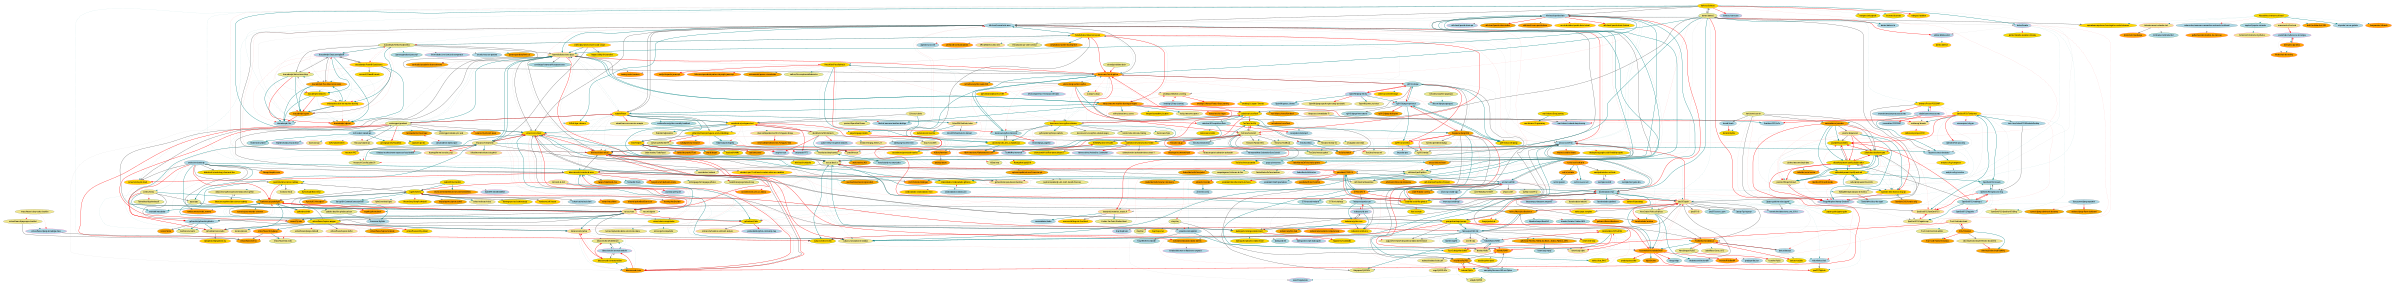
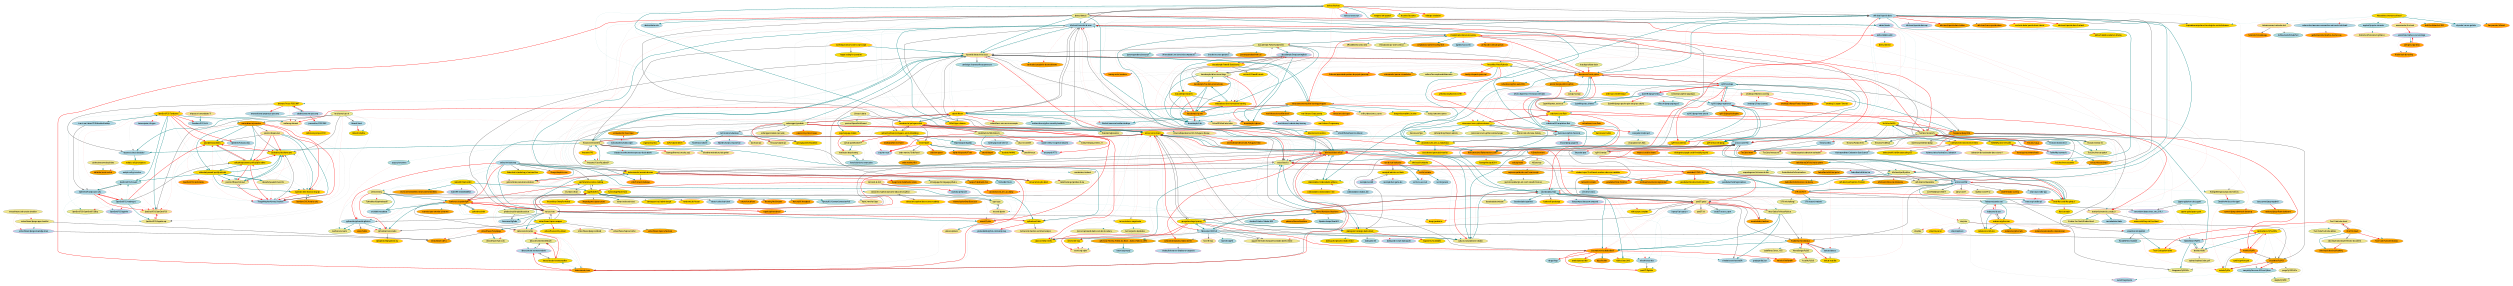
node "vandersonmota/model_mommy": removed
